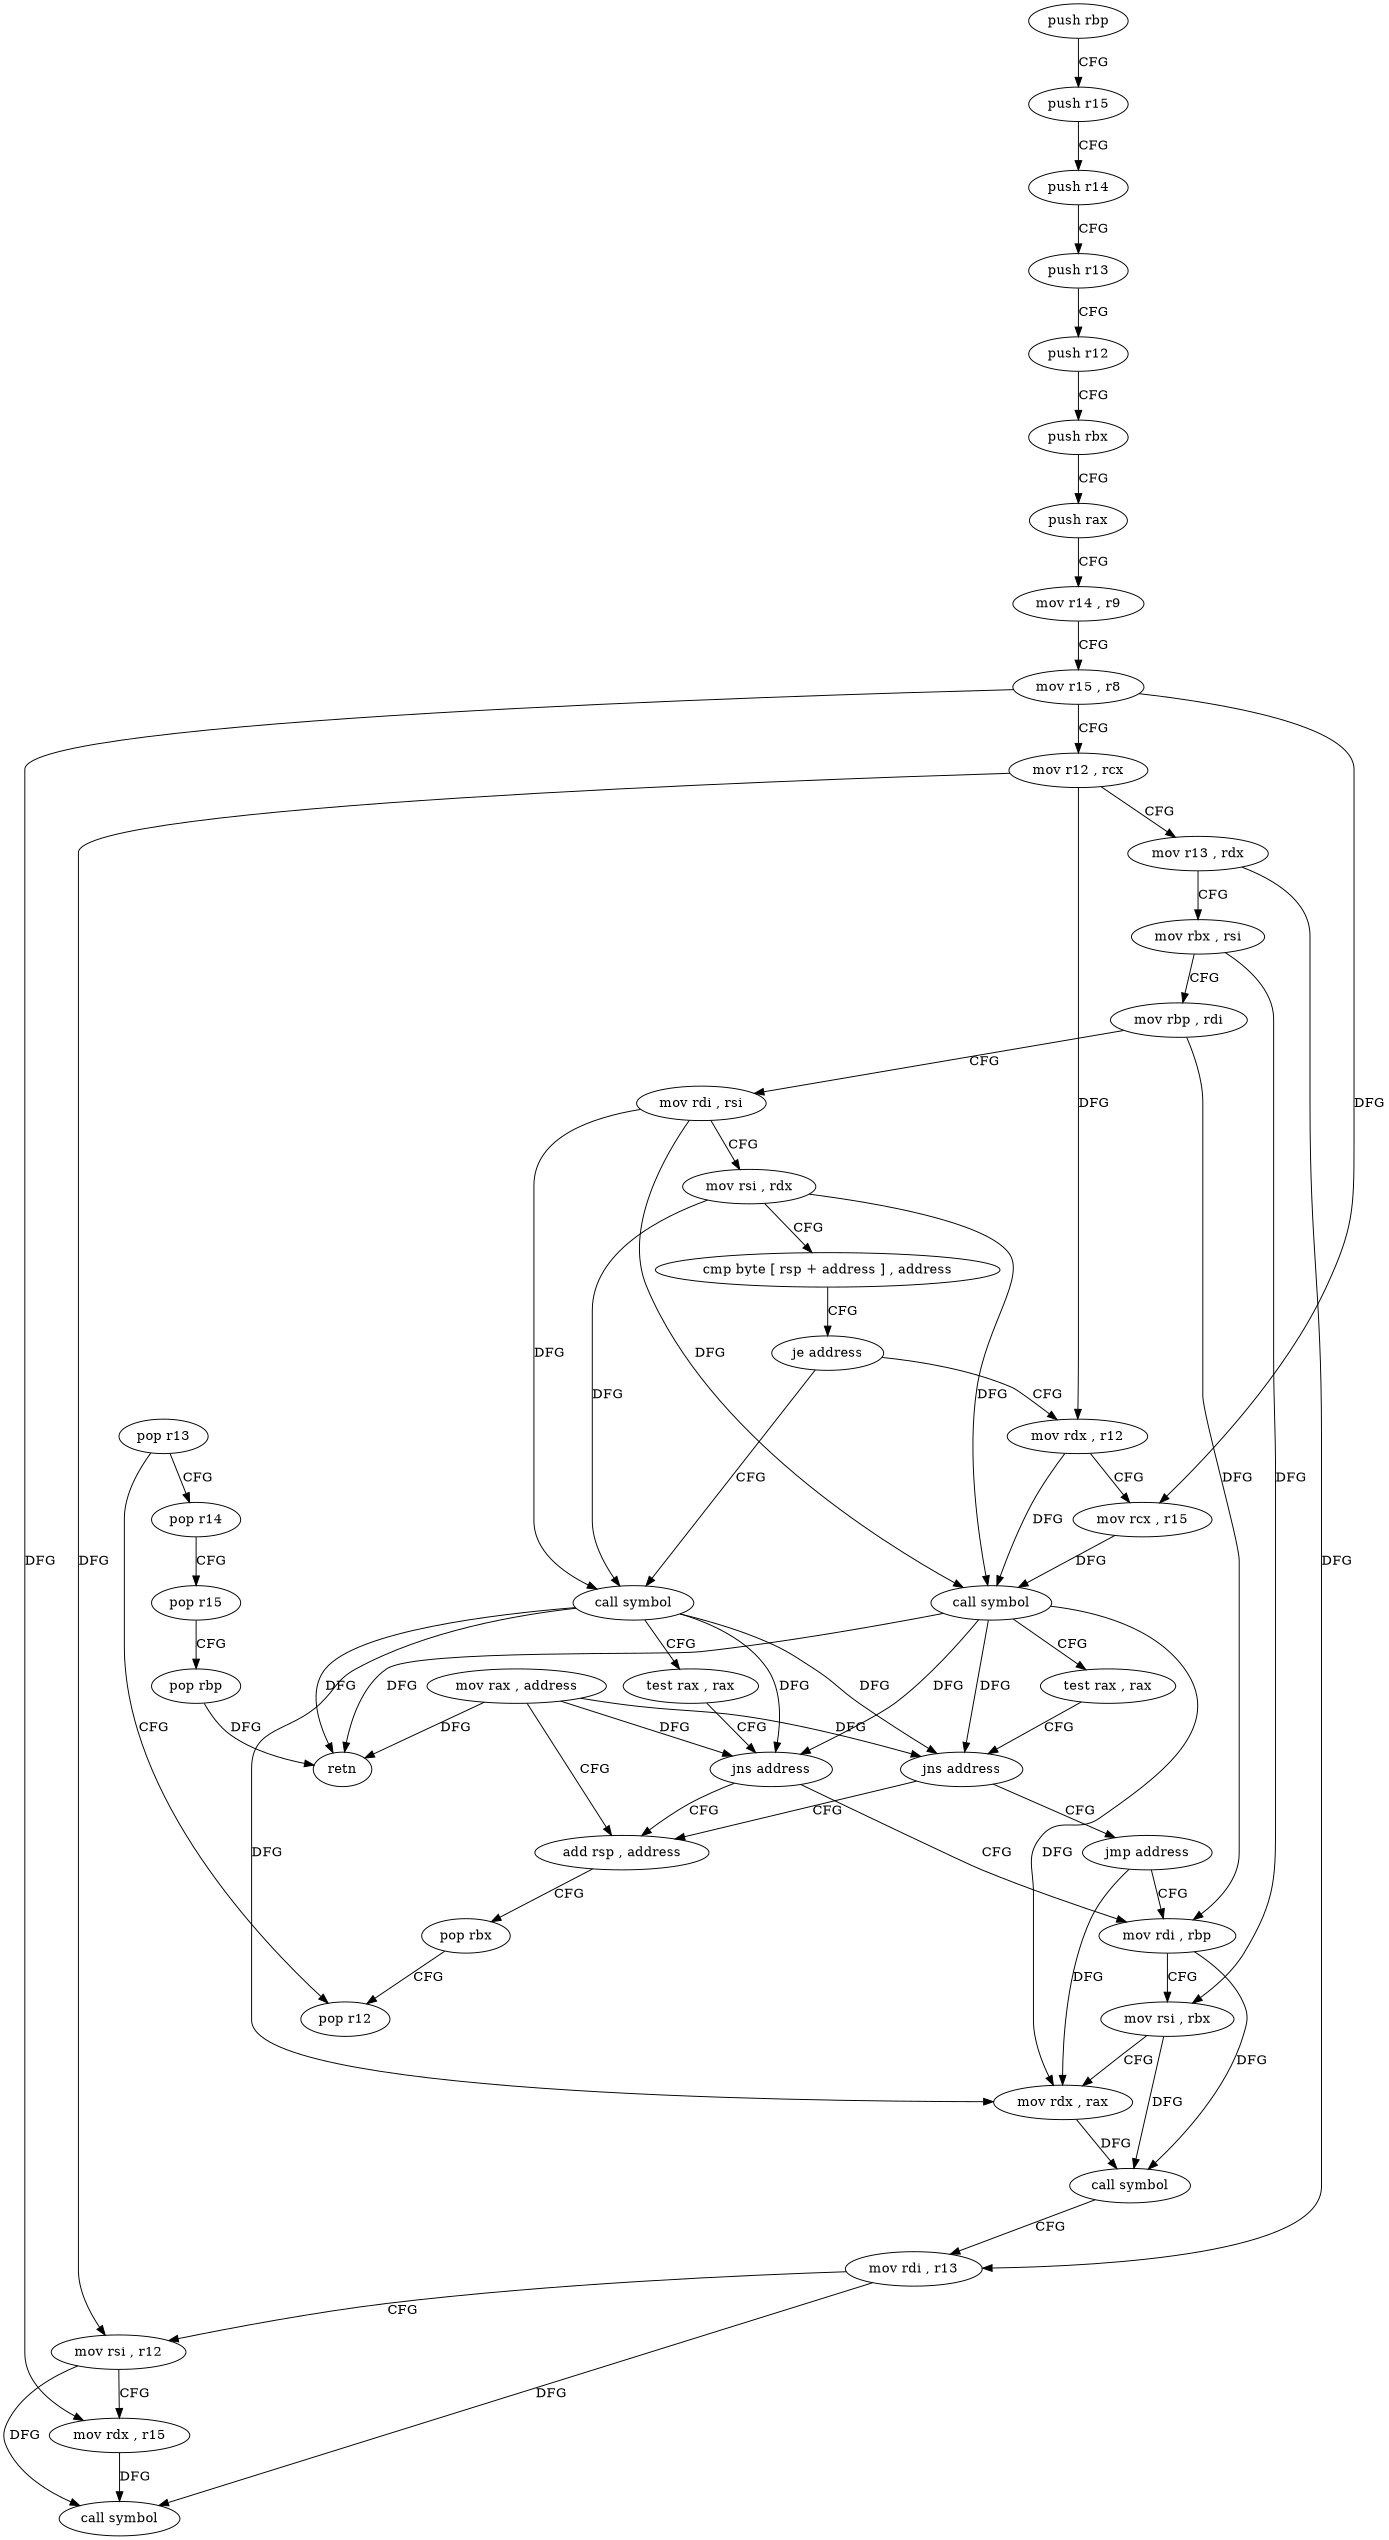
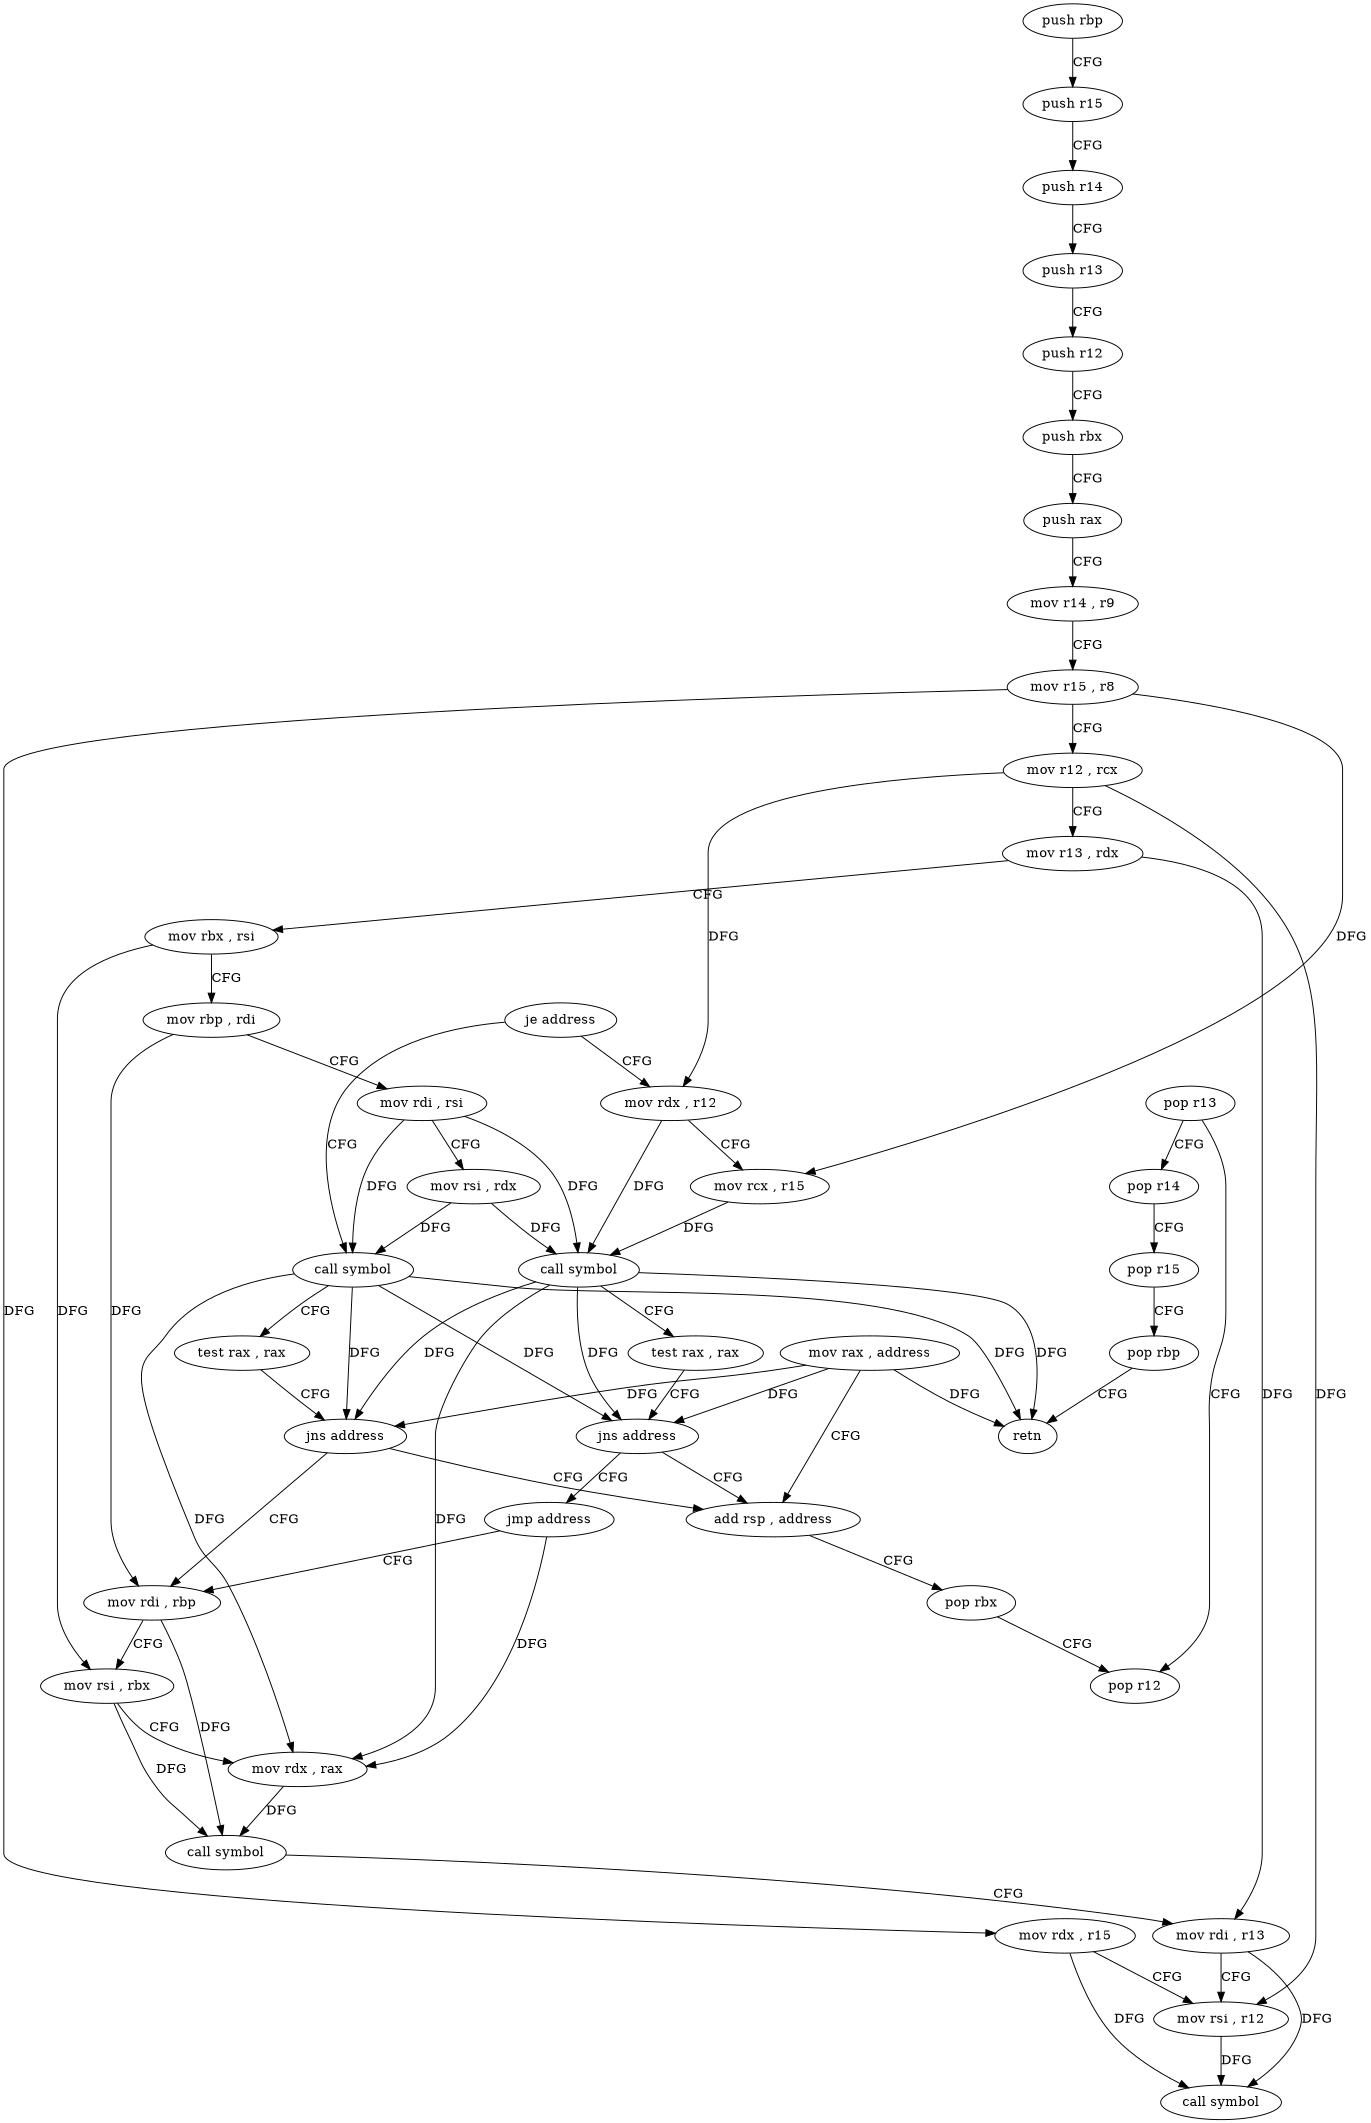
node "cmp byte [ rsp + address ] , address": removed
edge "pop rbp" -> "retn": label "DFG" -> "CFG"
edge "mov rsi , r12" -> "mov rdx , r15": reversed
